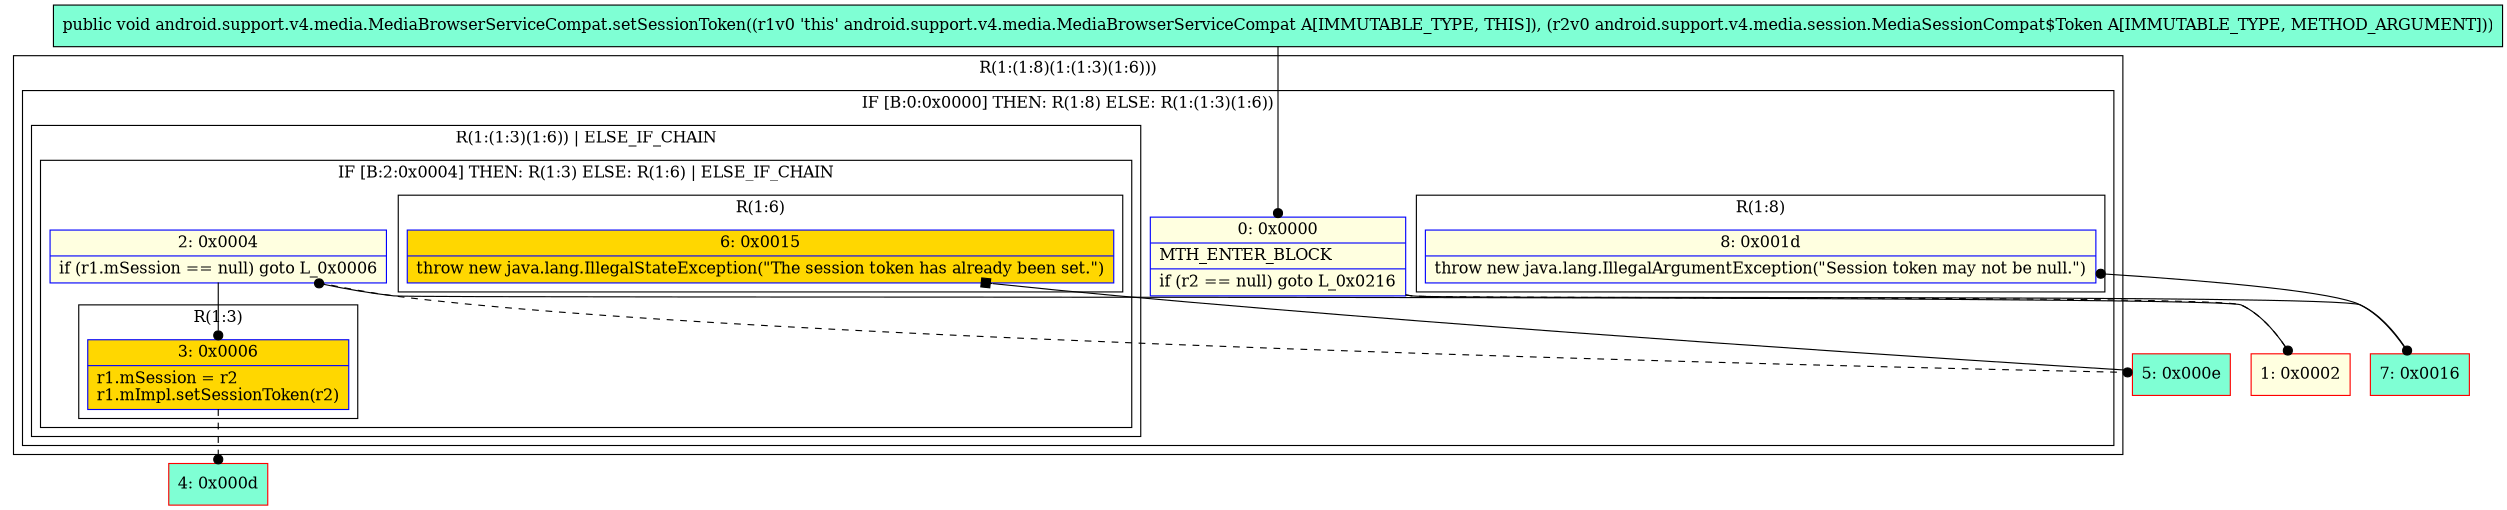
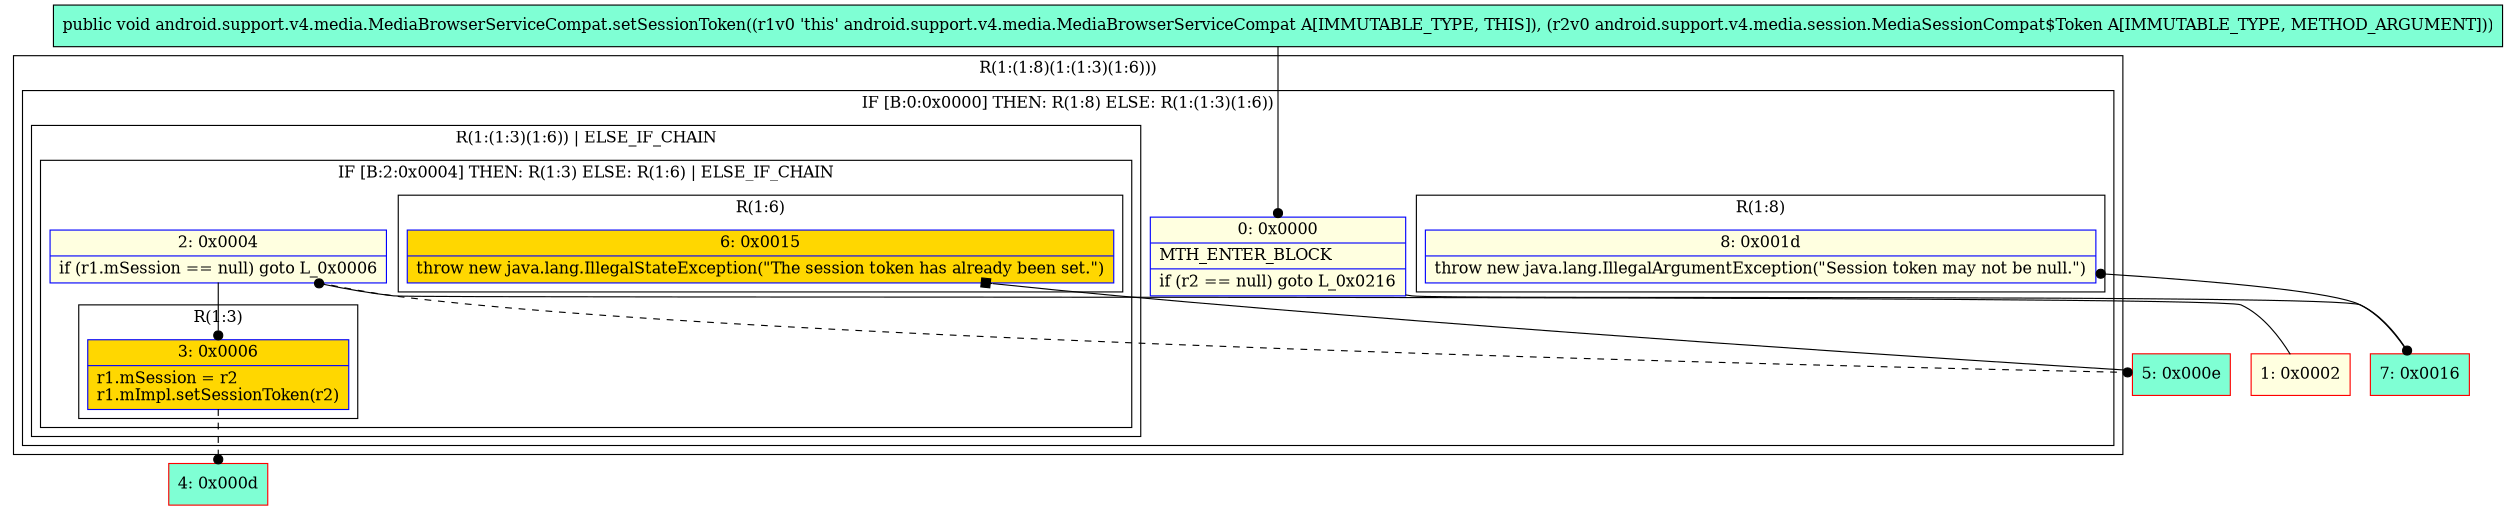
edge "0: 0x0000" -> "1: 0x0002": removed
